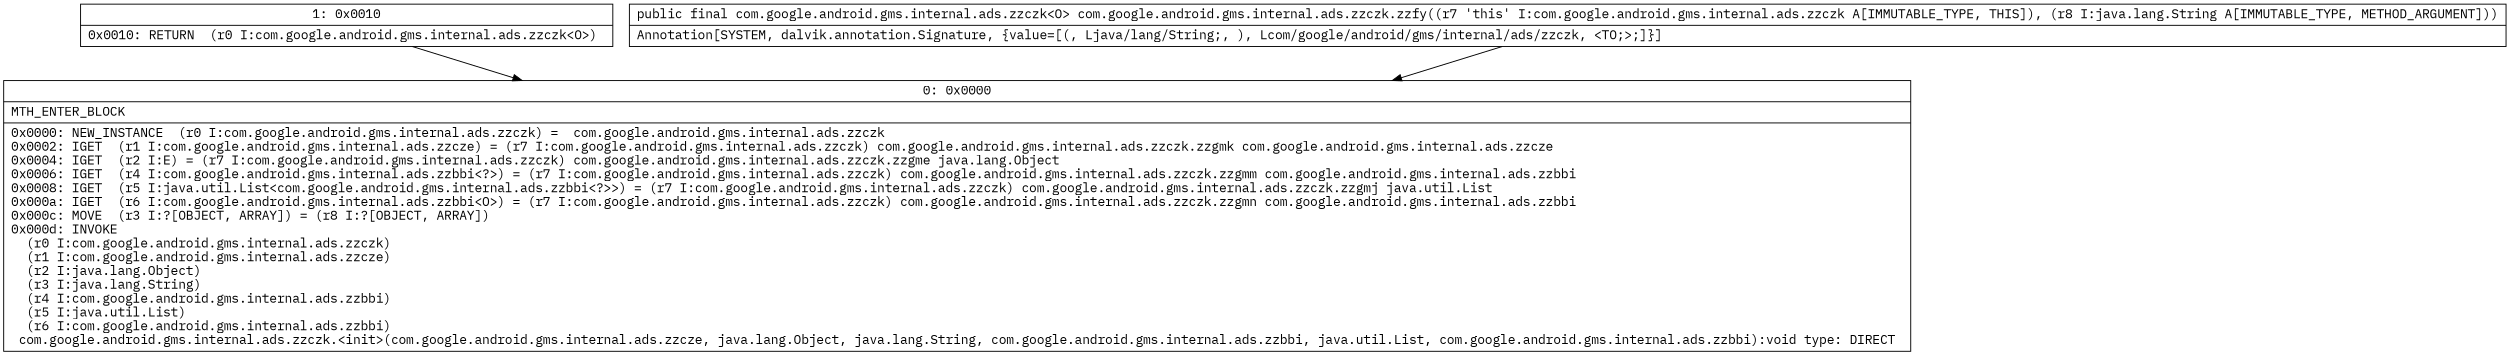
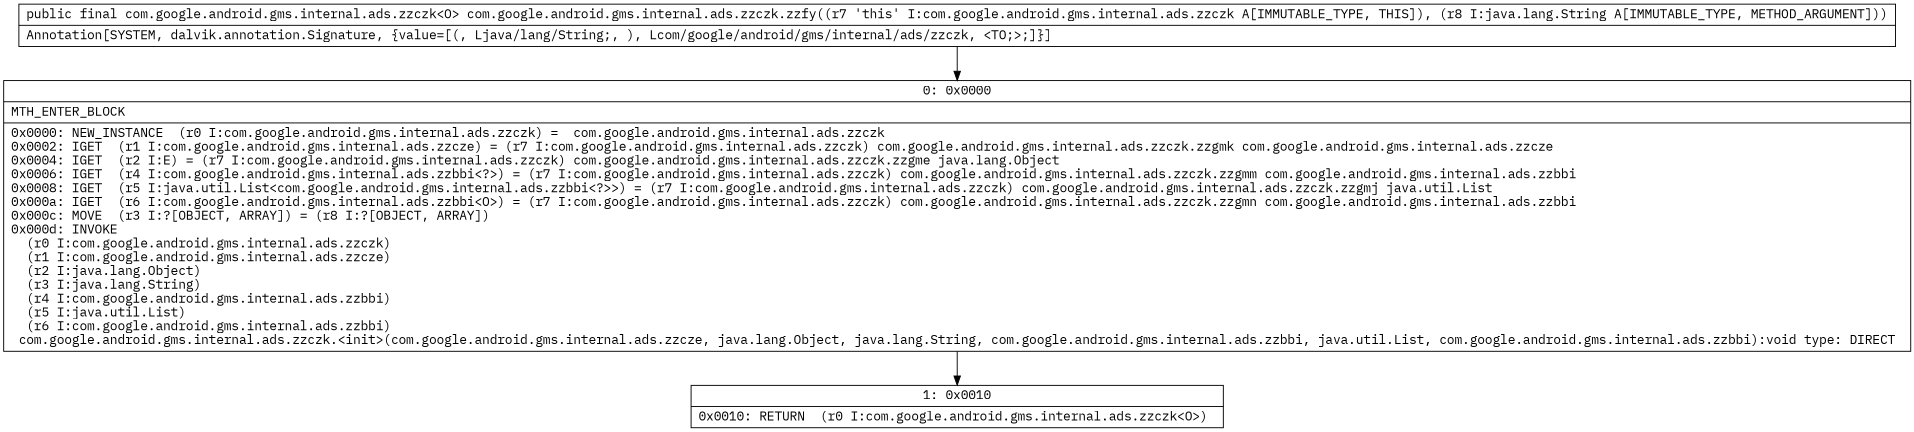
edge "1: 0x0010" -> "0: 0x0000": reversed
